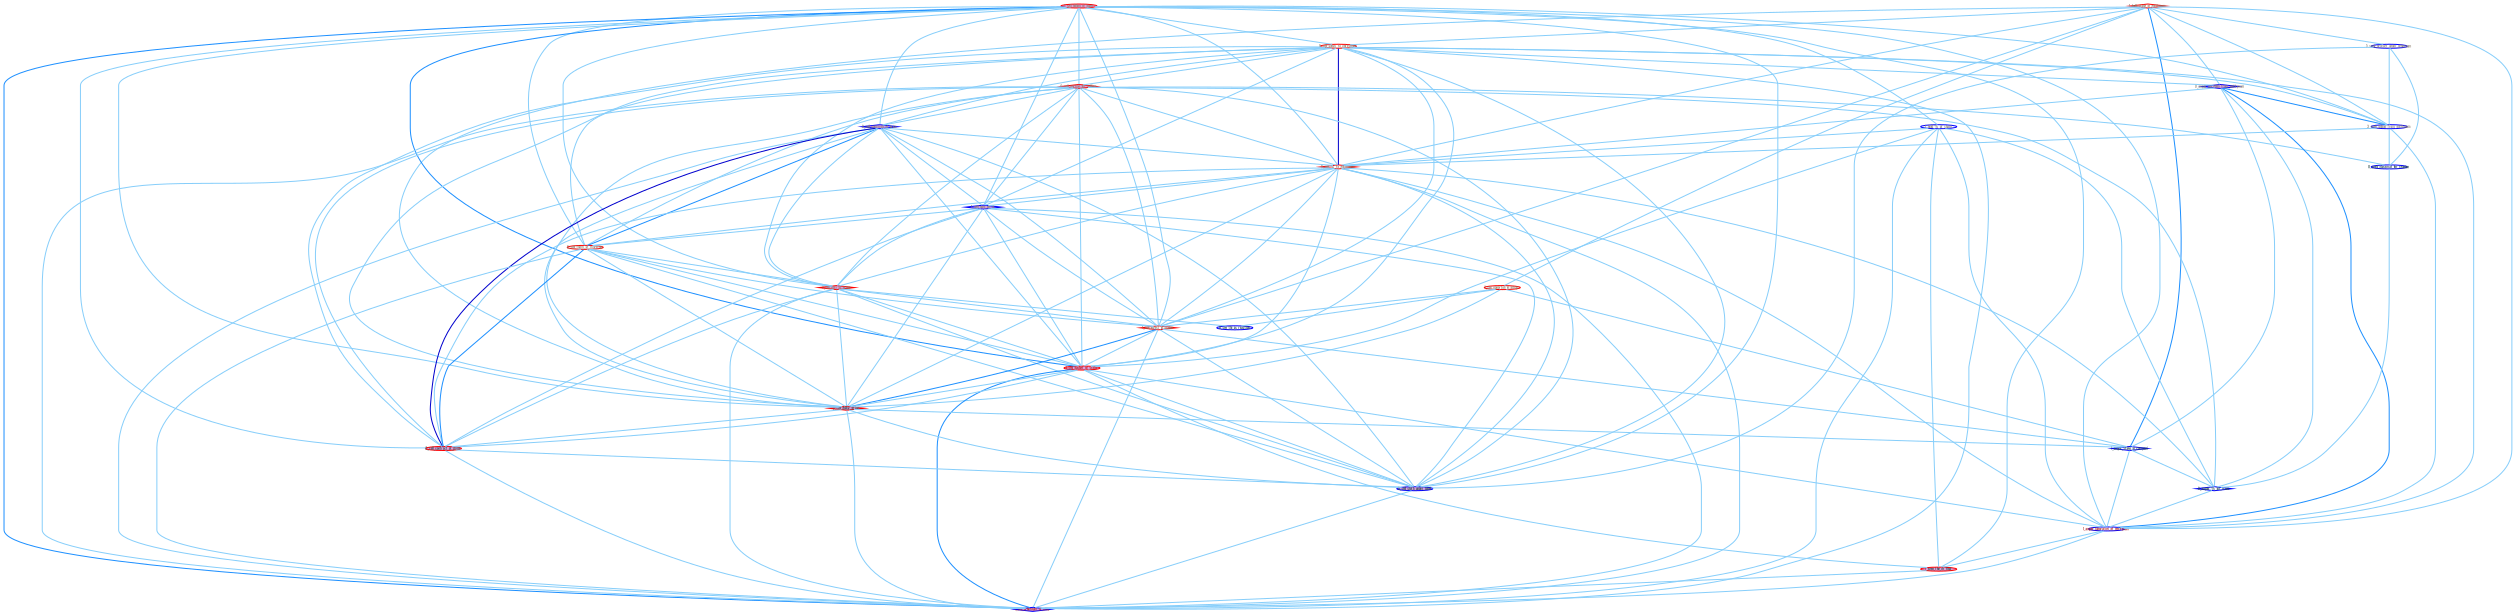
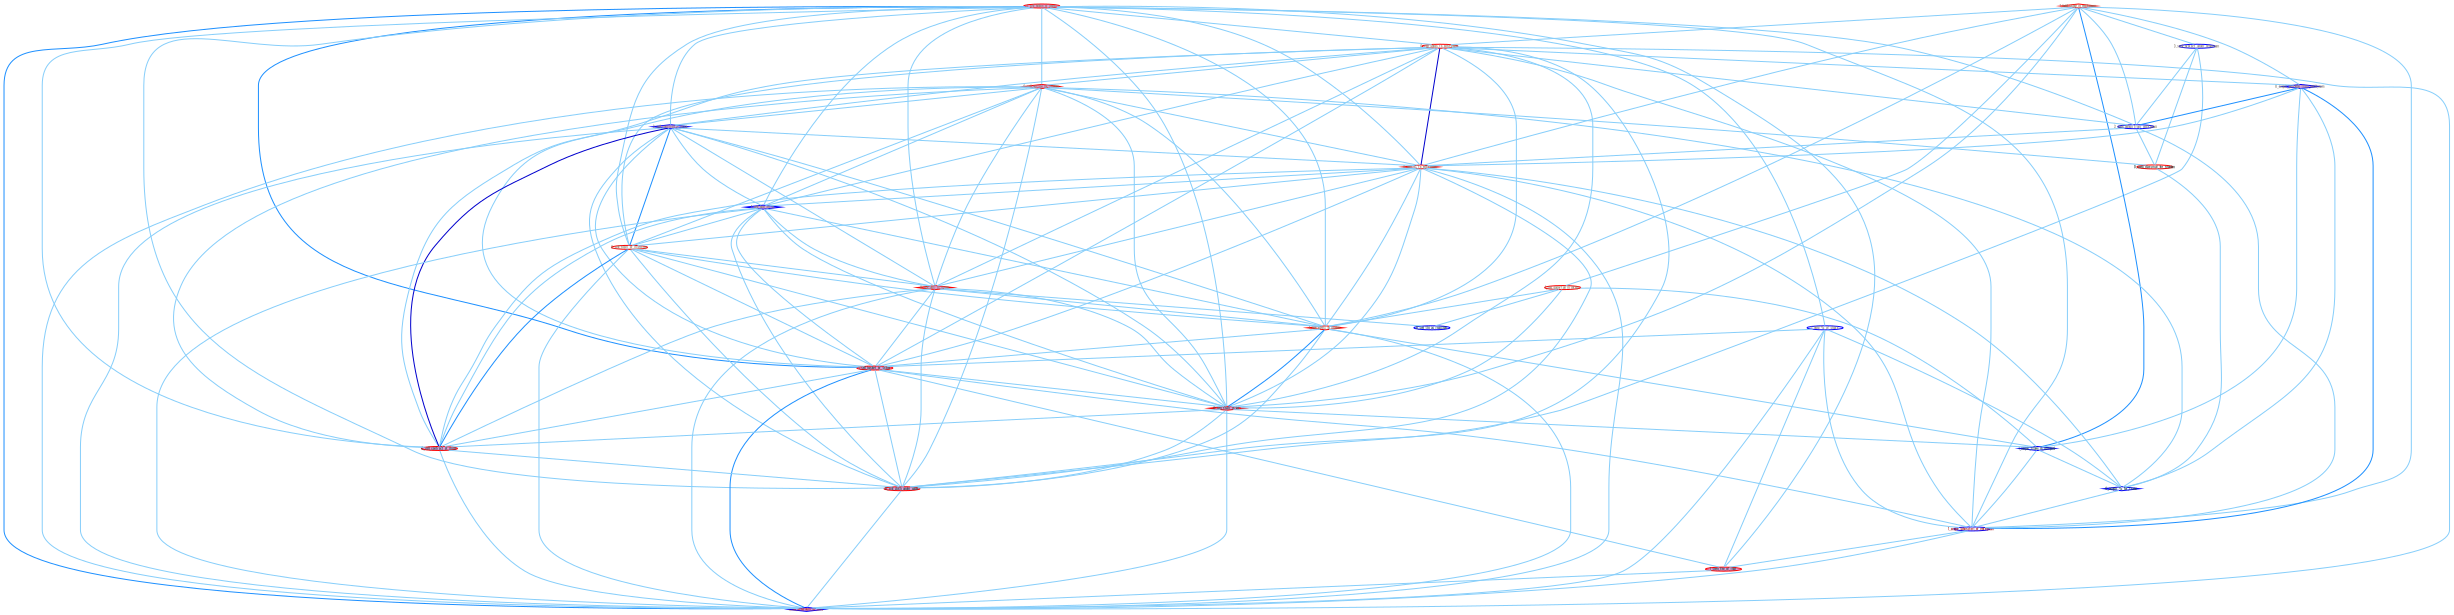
edge "1_hold_%_of_share" -- "0_sell_%_to_entitynam": removed
node "0_seek_classmat_for_reunion": color blue -> red
node "1_sell_basket_of_stock": fontcolor #b22222 -> #2f4f4f
node "0_sell_dollar_in_lot": label "0_sell_dollar_in_lot" -> "0_sell_them_in_lot"
node "0_sell_cloth_under_label": color blue -> red
